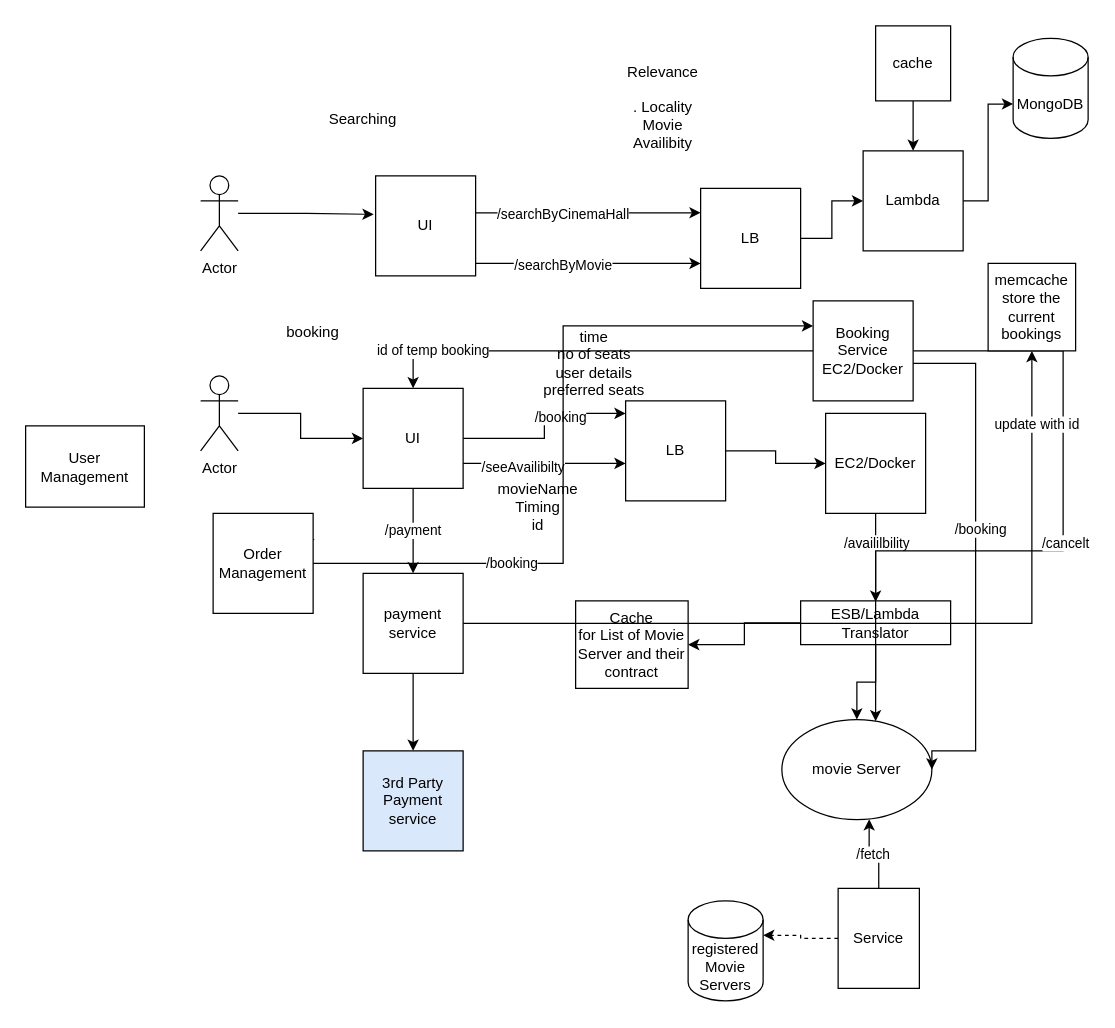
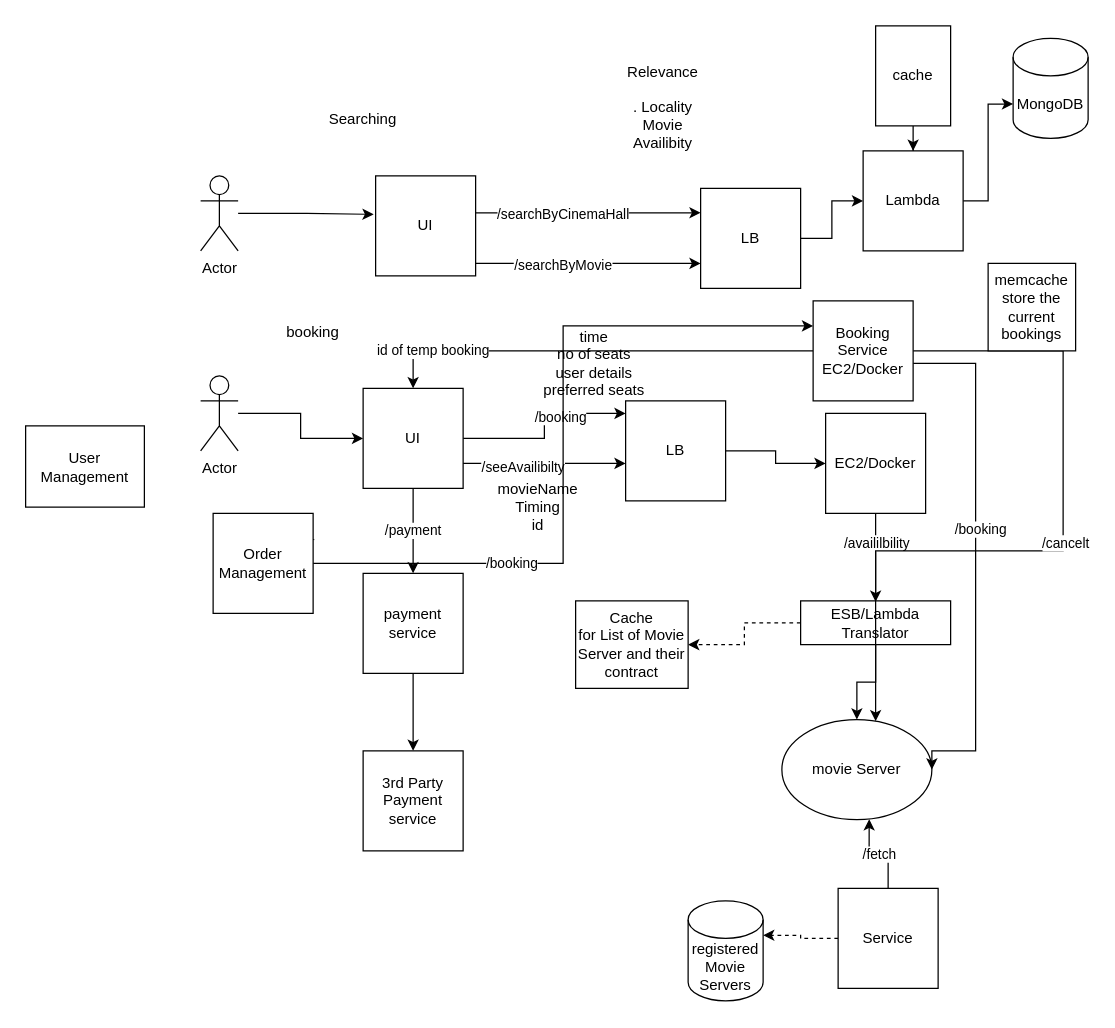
node "cache": size 75x75 -> 75x100
edge "payment service" -> "memcache store the current bookings": removed, label "update with id"
edge "ESB/Lambda Translator" -> "Cache for List of Movie Server and their contract": style solid -> dashed
node "3rd Party Payment service": fillcolor #dae8fc -> #ffffff
node "Service": size 81x100 -> 100x100
